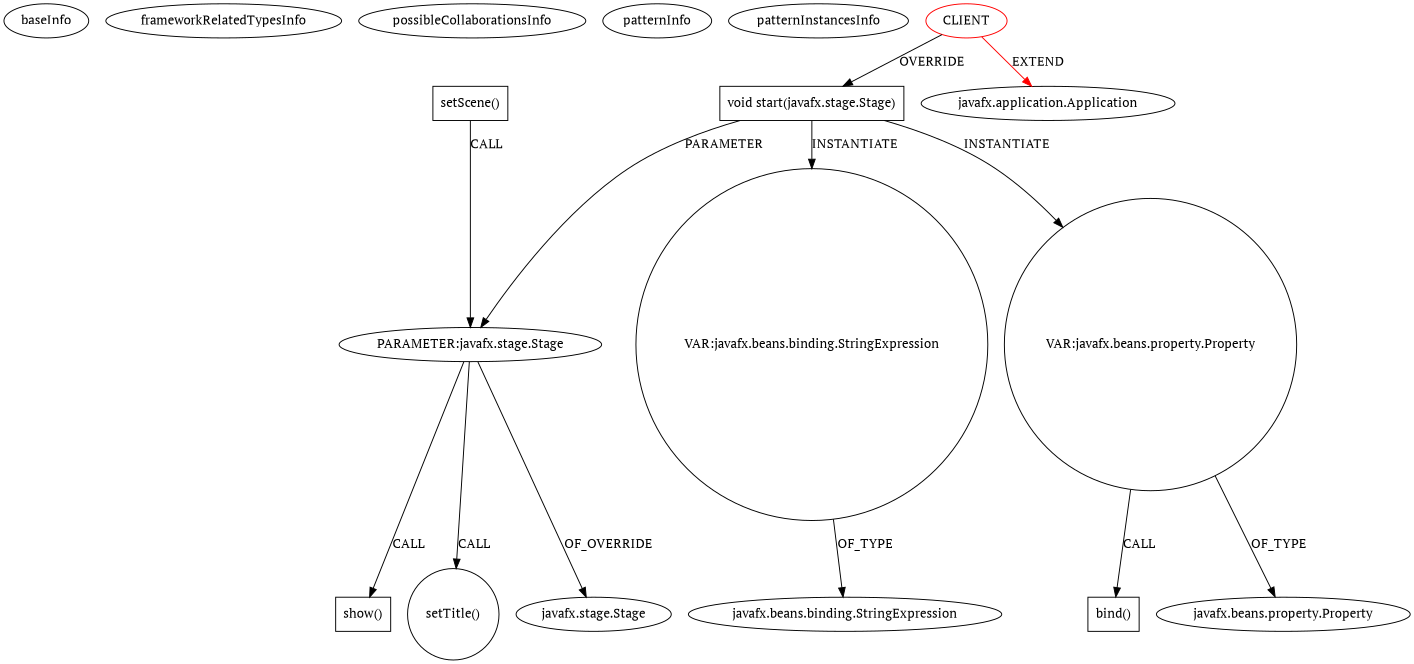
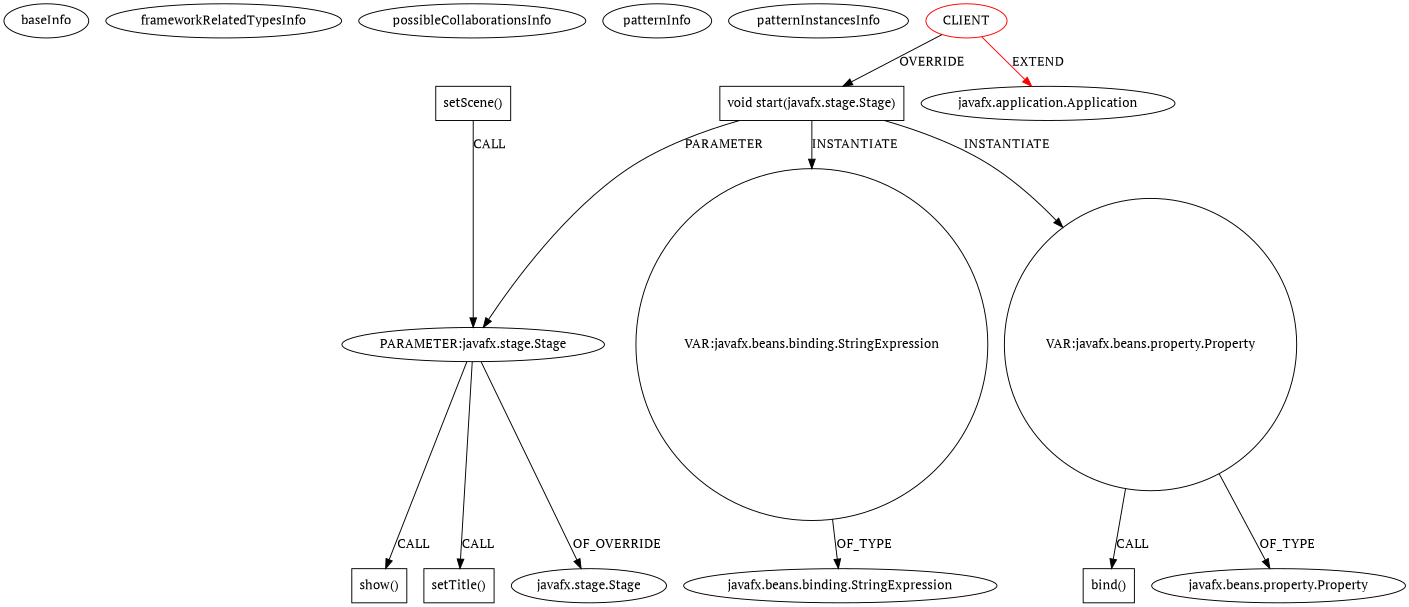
node "setTitle()": shape circle -> box
